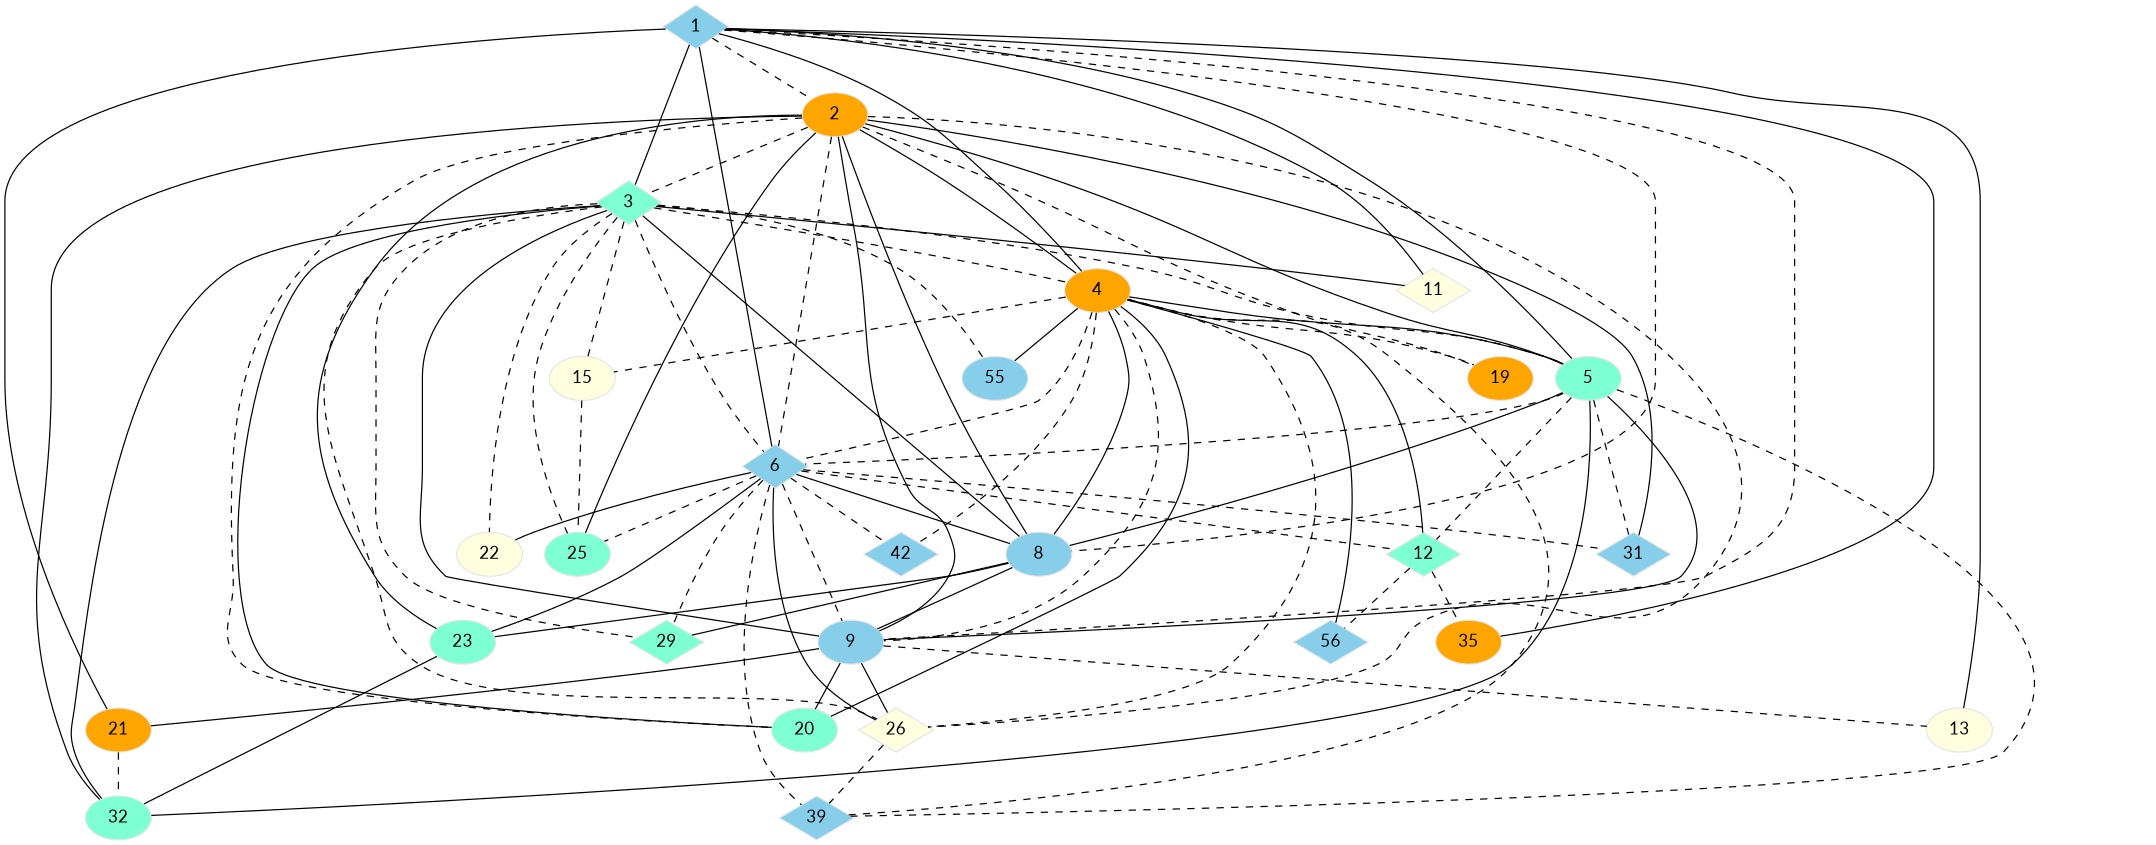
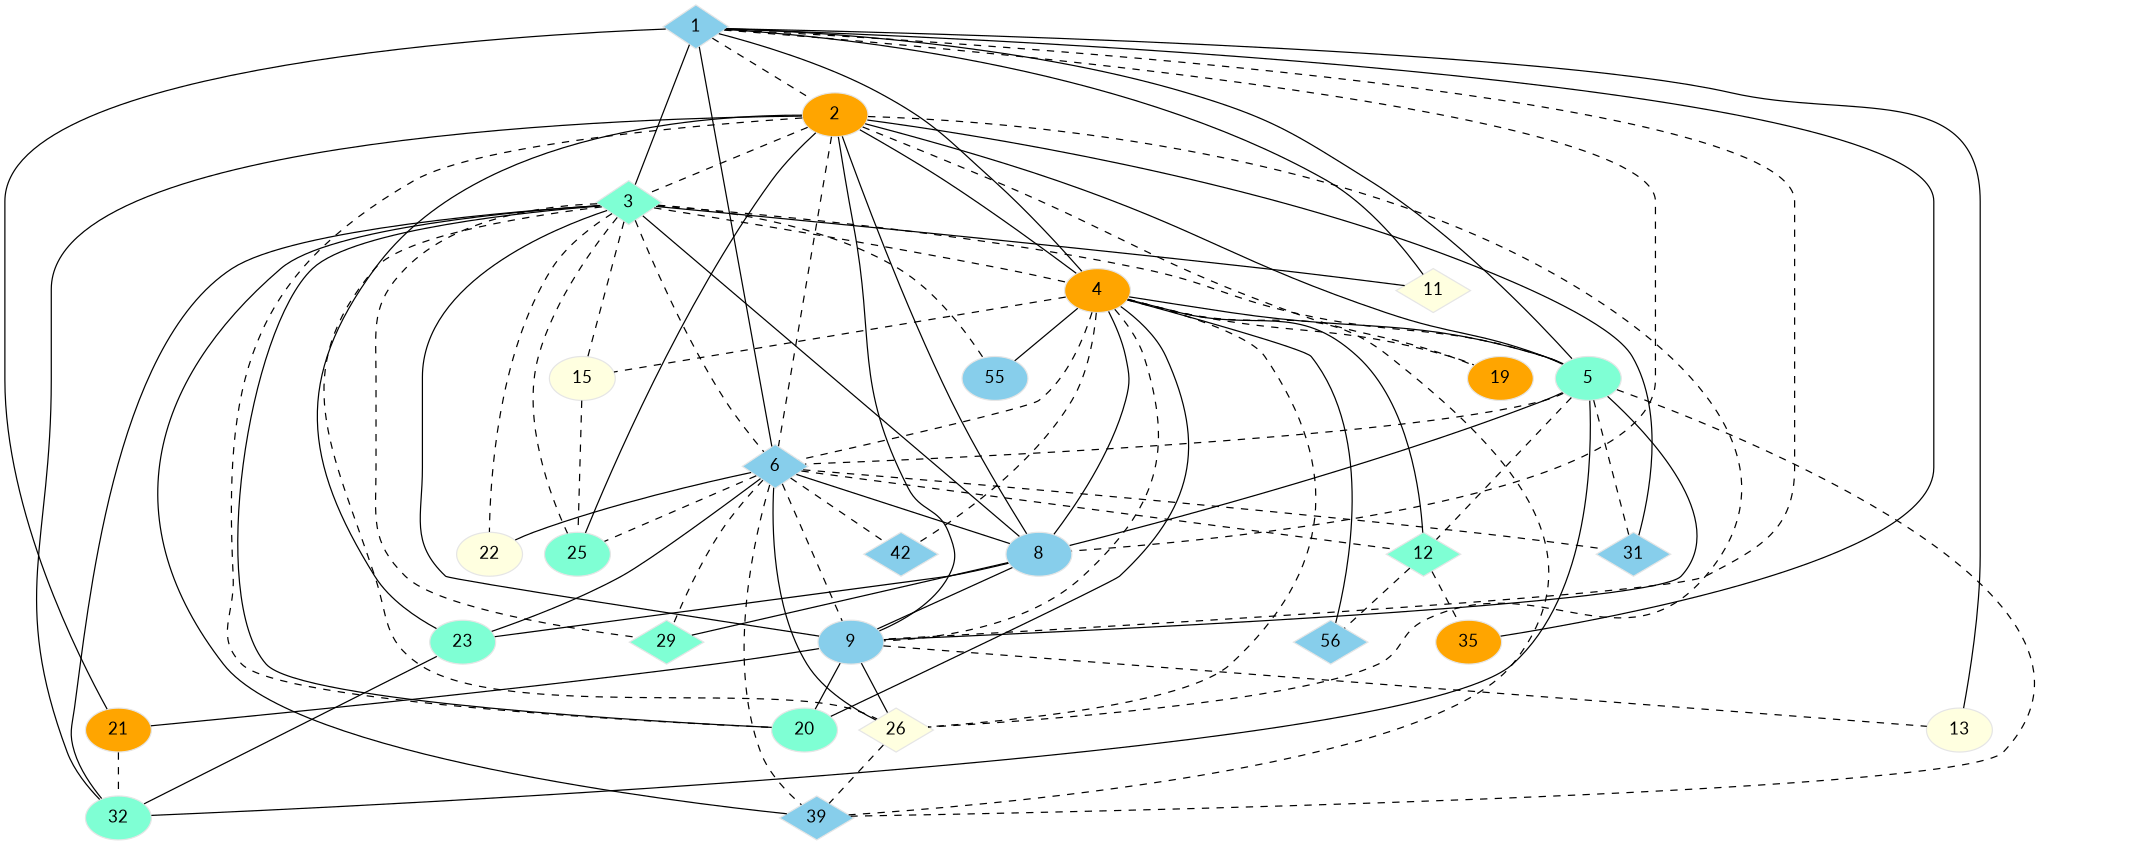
edge "3" -- "39": added
